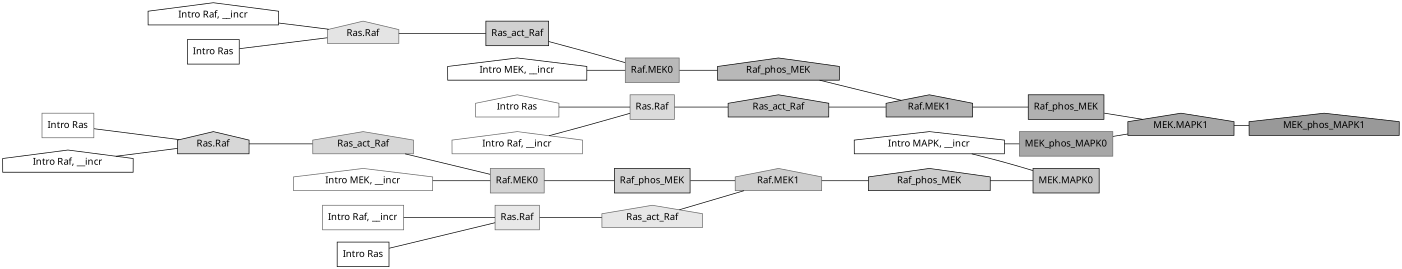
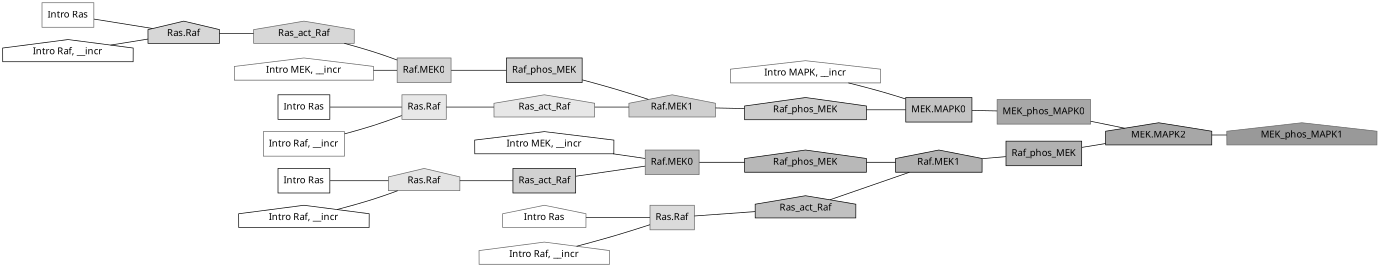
node "MEK.MAPK1": label "MEK.MAPK1" -> "MEK.MAPK2"
node "MEK_phos_MAPK1": color black -> gray40
node "Intro MAPK, __incr": color black -> gray40
edge "Intro MAPK, __incr" -- "MEK_phos_MAPK0": now "MEK.MAPK0" -- "MEK_phos_MAPK0"
